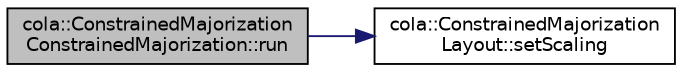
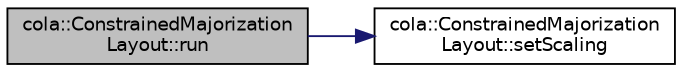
node "cola::ConstrainedMajorization ConstrainedMajorization::run": label "cola::ConstrainedMajorization ConstrainedMajorization::run" -> "cola::ConstrainedMajorization Layout::run"
